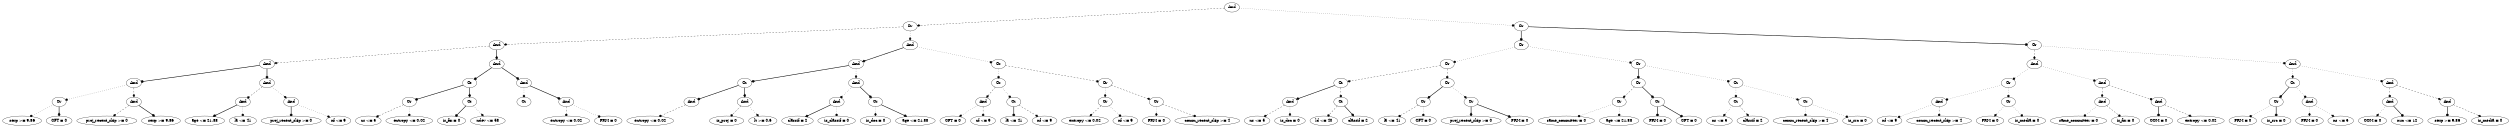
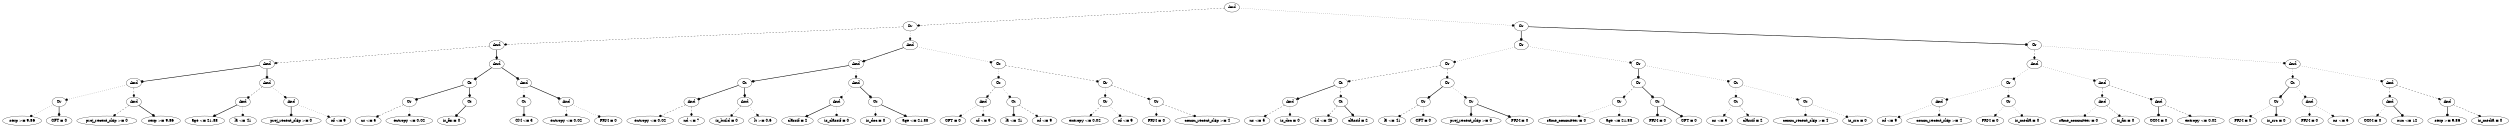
node "ndev <= 58": removed
node "CM <= 3": added
node "nd <= 7": added
node "is_proj = 0": label "is_proj = 0" -> "is_build = 0"
